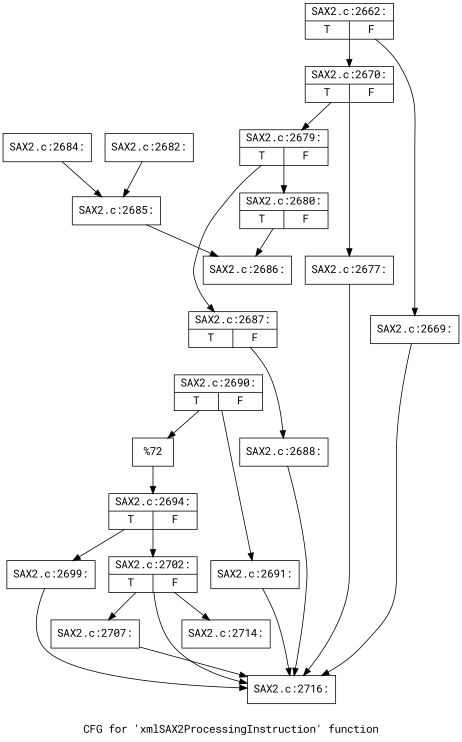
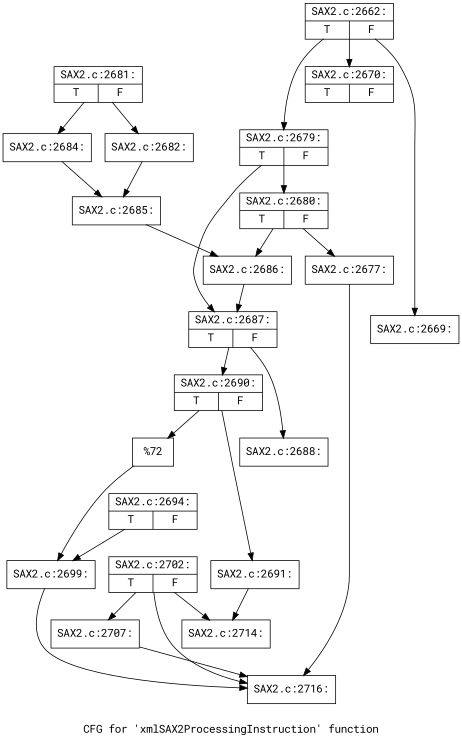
node "SAX2.c:2681:": added
edge "SAX2.c:2670:" -> "SAX2.c:2679:": now "SAX2.c:2662:" -> "SAX2.c:2679:"
edge "SAX2.c:2670:" -> "SAX2.c:2677:": now "SAX2.c:2680:" -> "SAX2.c:2677:"
edge "SAX2.c:2686:" -> "SAX2.c:2687:": added
edge "SAX2.c:2687:" -> "SAX2.c:2690:": added
edge "%72" -> "SAX2.c:2694:": now "%72" -> "SAX2.c:2699:"
edge "SAX2.c:2669:" -> "SAX2.c:2716:": removed
edge "SAX2.c:2694:" -> "SAX2.c:2702:": removed
edge "SAX2.c:2688:" -> "SAX2.c:2716:": removed
edge "SAX2.c:2691:" -> "SAX2.c:2716:": now "SAX2.c:2691:" -> "SAX2.c:2714:"
